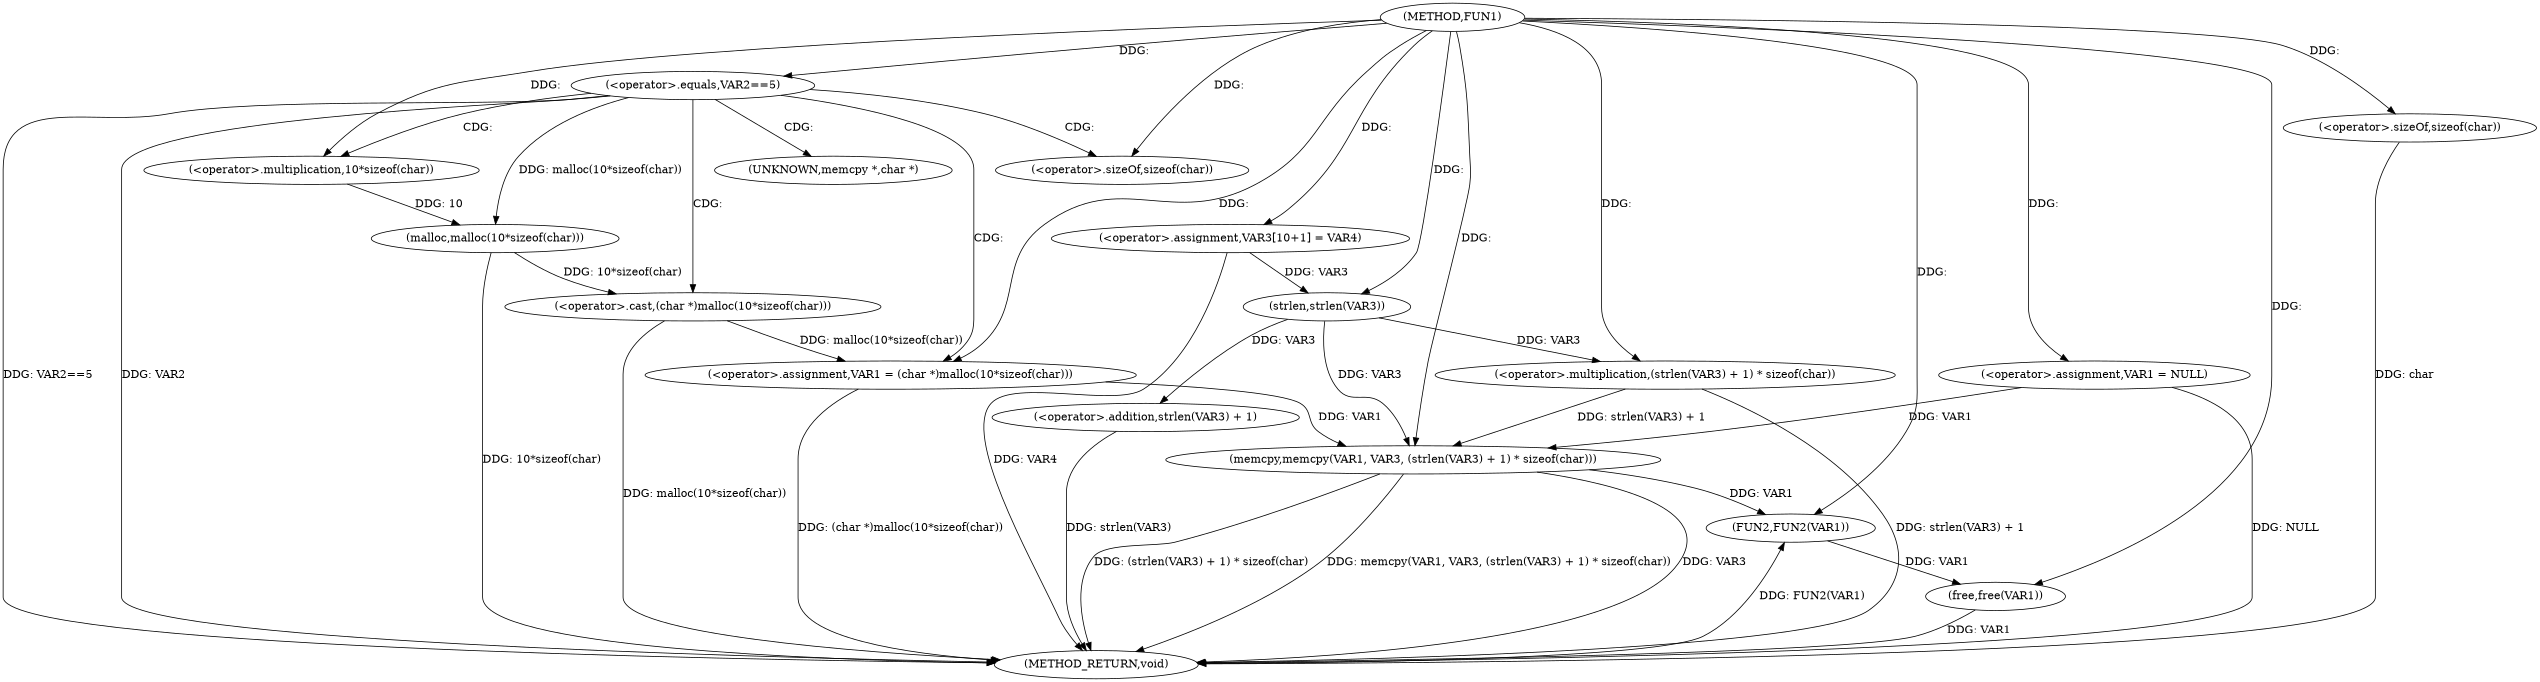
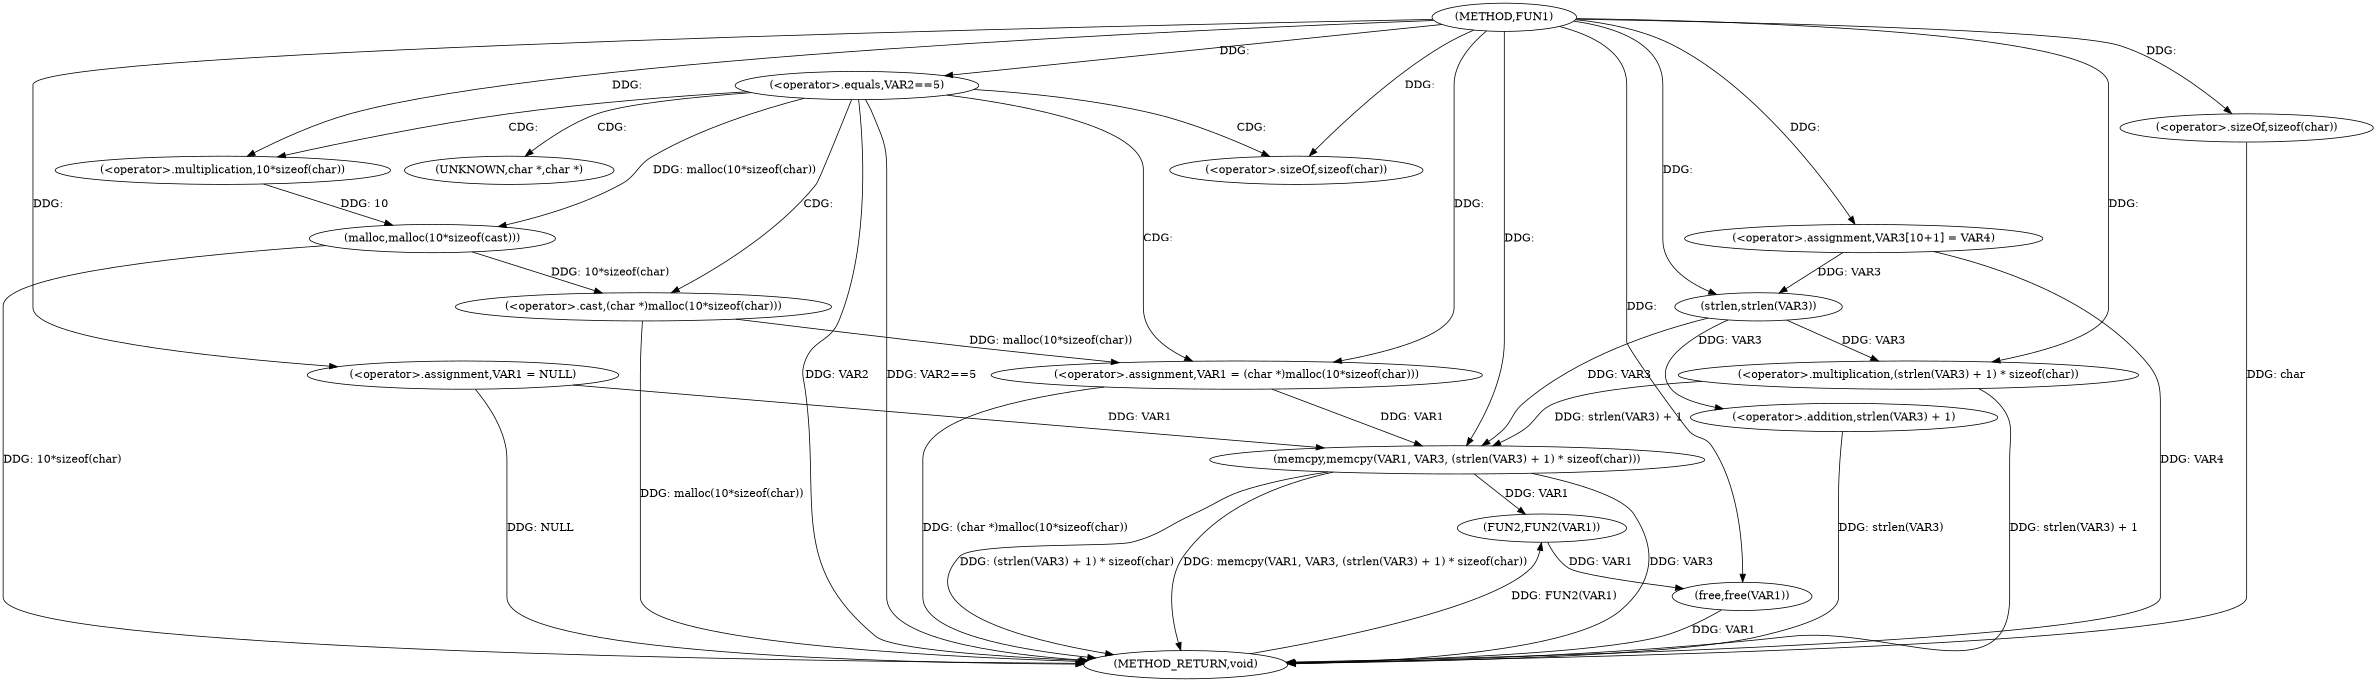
edge "(METHOD,FUN1)" -> "(FUN2,FUN2(VAR1))": removed, label "DDG:"
node "(UNKNOWN,memcpy *,char *)": label "(UNKNOWN,memcpy *,char *)" -> "(UNKNOWN,char *,char *)"
node "(malloc,malloc(10*sizeof(char)))": label "(malloc,malloc(10*sizeof(char)))" -> "(malloc,malloc(10*sizeof(cast)))"
